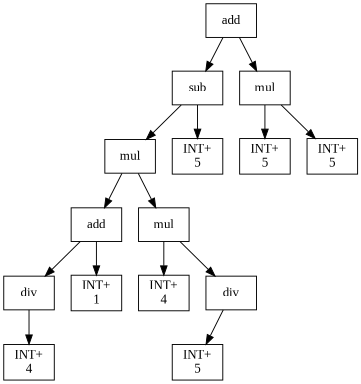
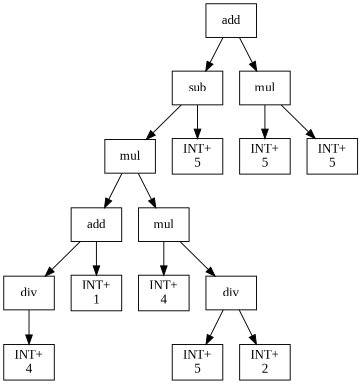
node "INT+ 2": added
